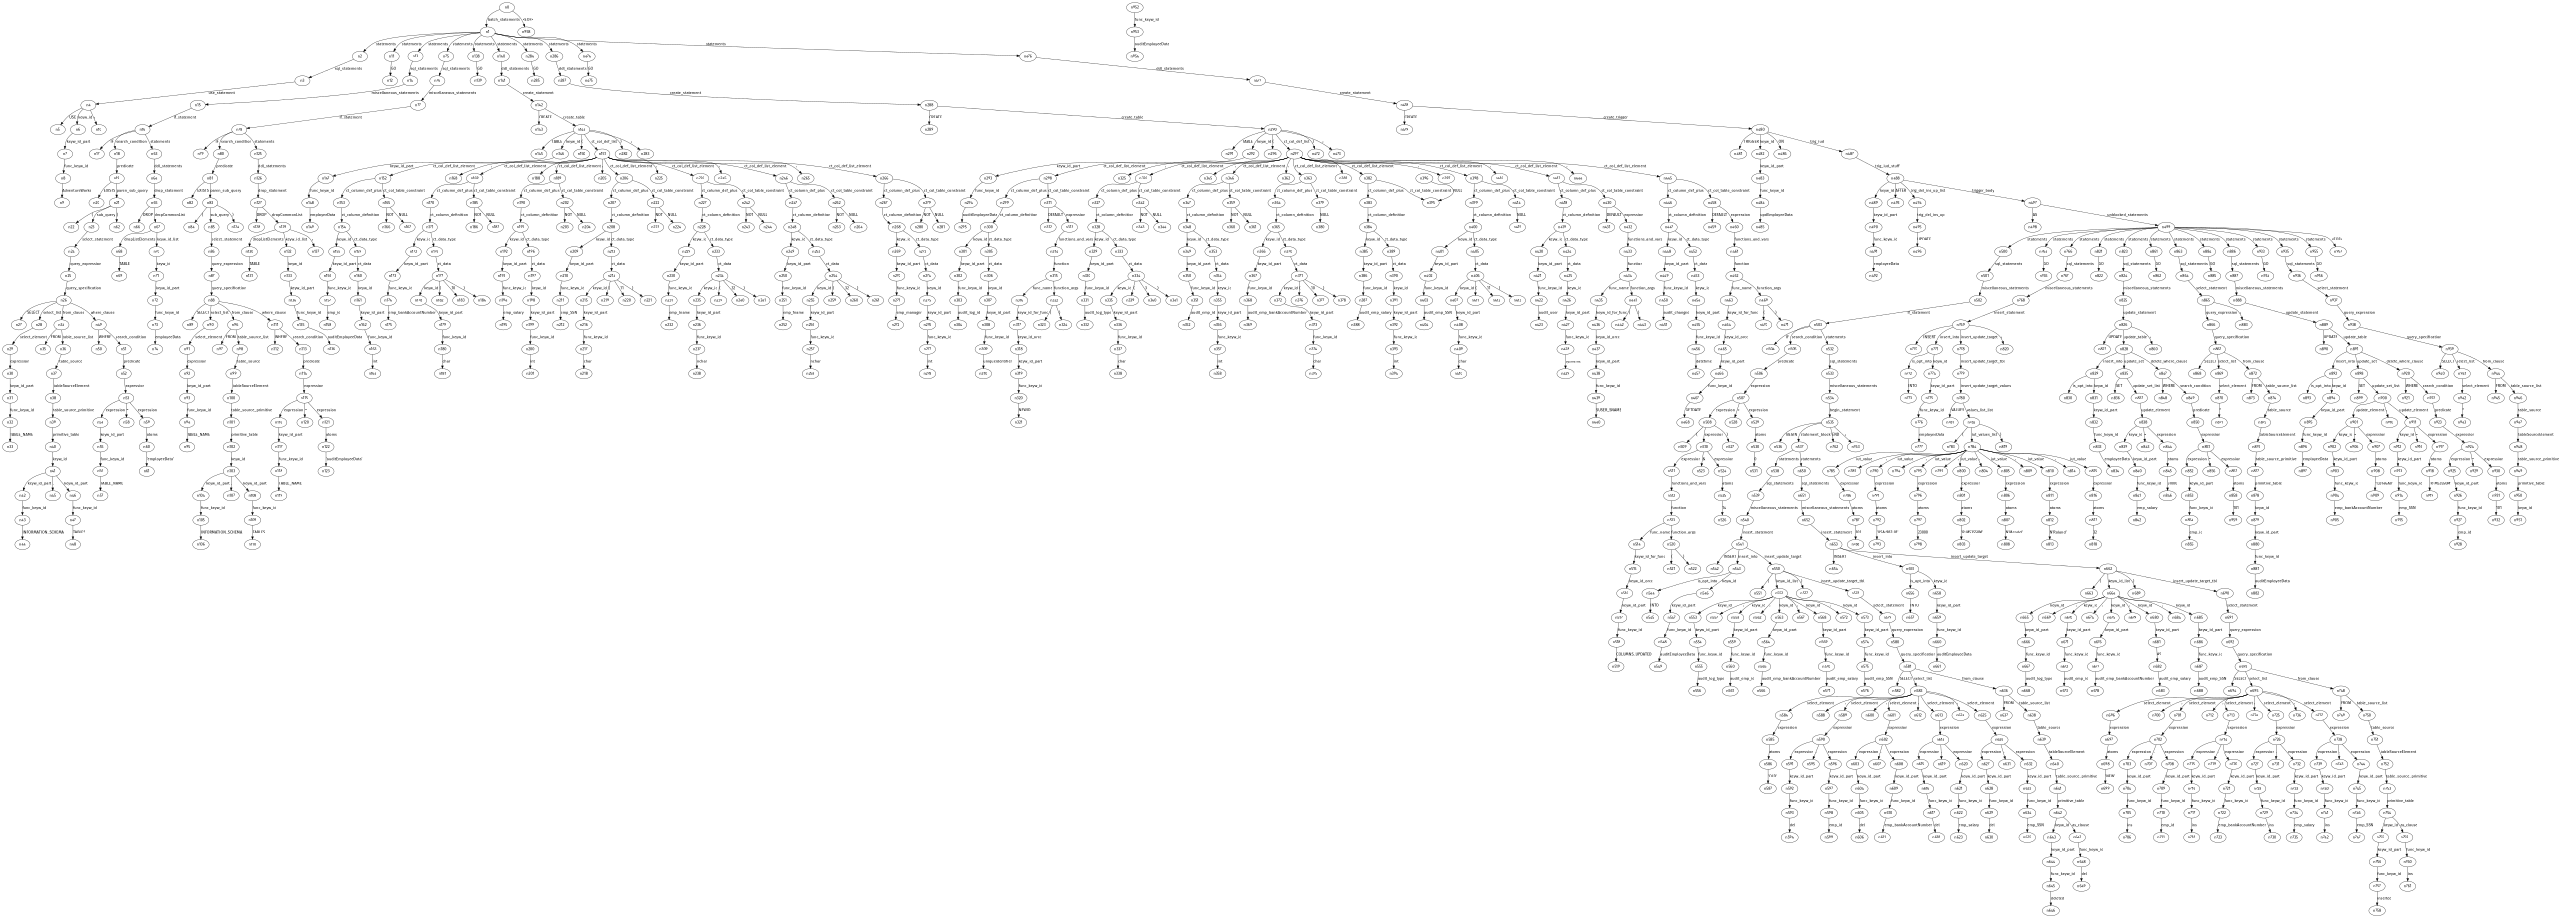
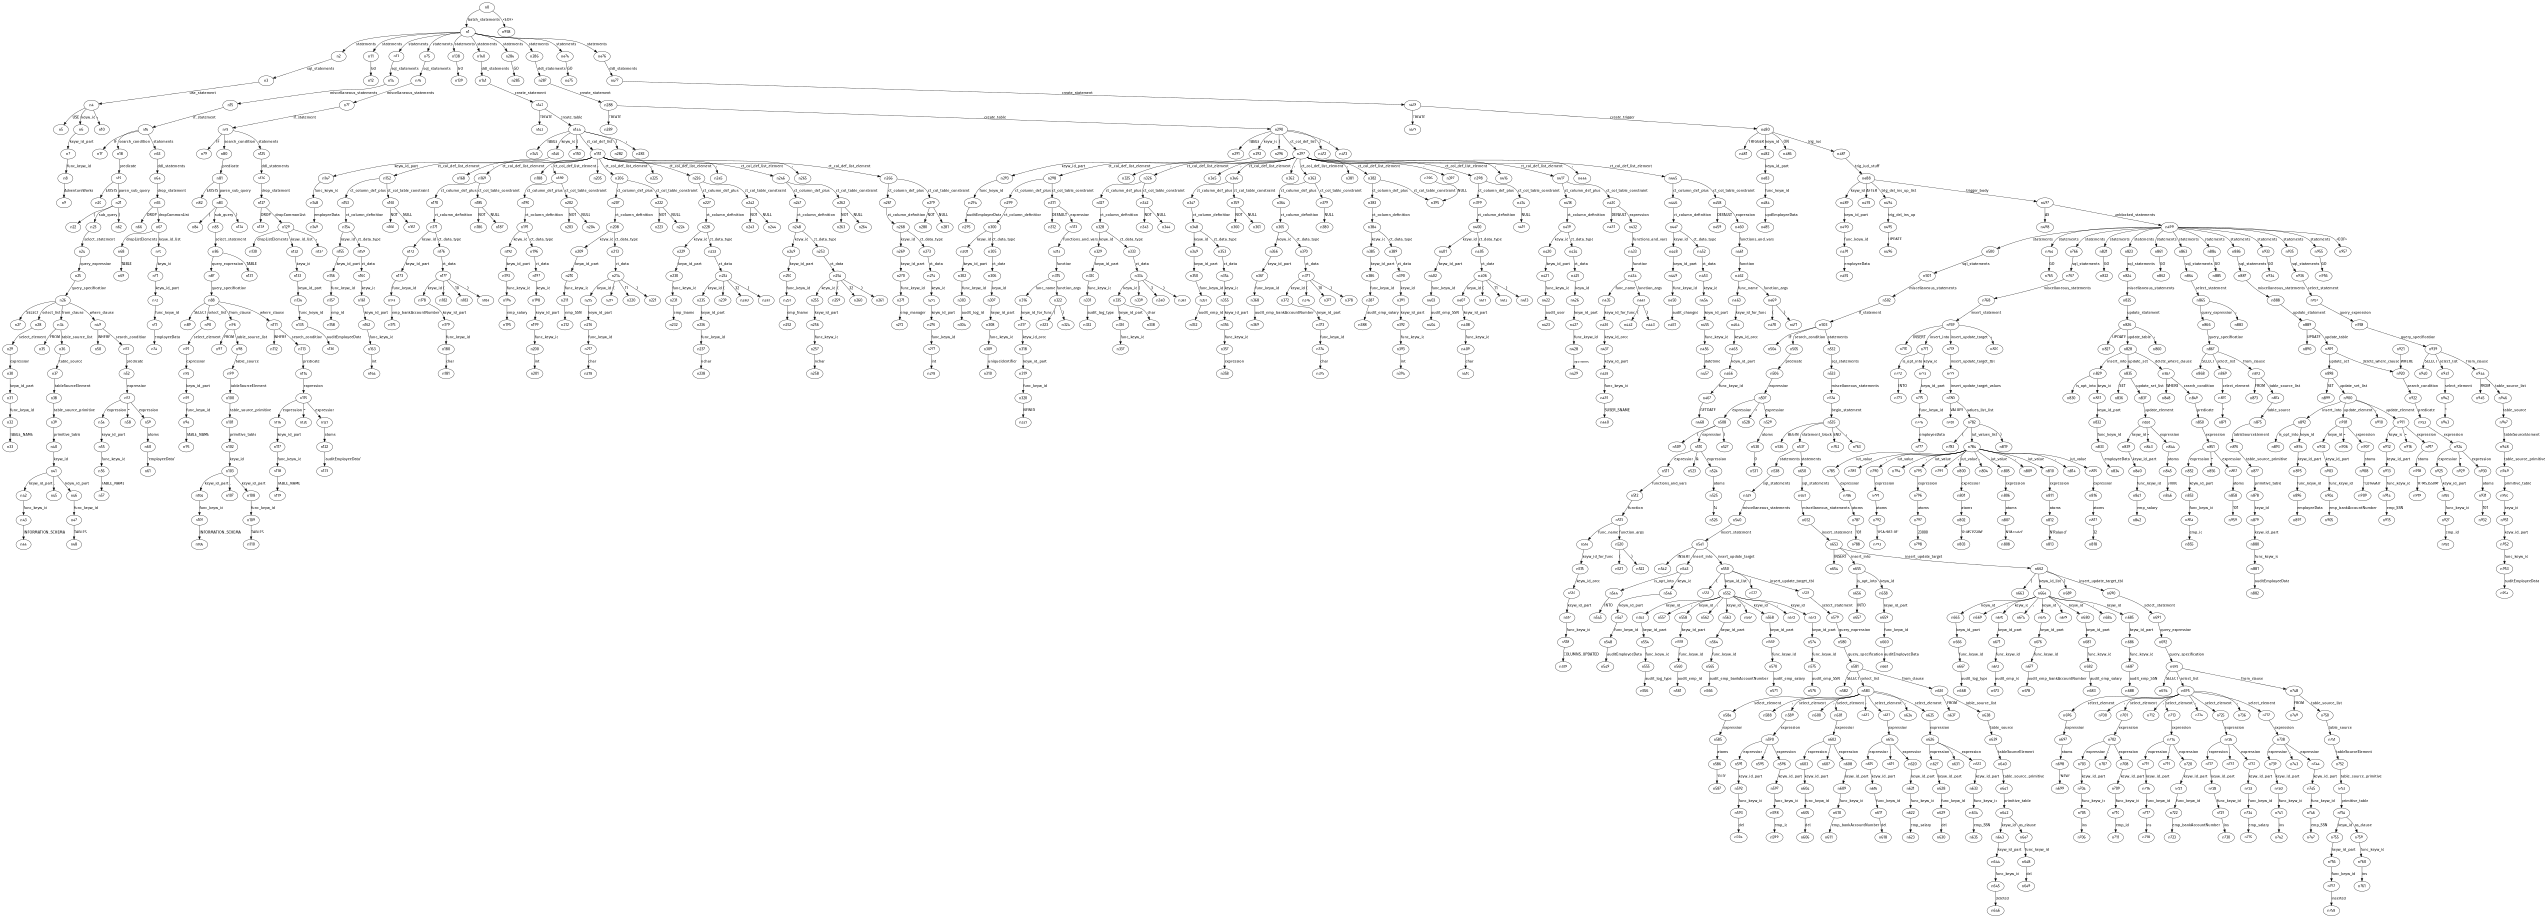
edge "n130" -> "n131": now "n86" -> "n131"
edge "n891" -> "n892": now "n900" -> "n892"
edge "n337" -> "n338": now "n335" -> "n338"
edge "n357" -> "n358": label "int" -> "expression"
edge "n920" -> "n921": reversed
edge "n951" -> "n952": added, label "keyw_id_part"
edge "n681" -> "n682": label "AS" -> "func_keyw_id"
